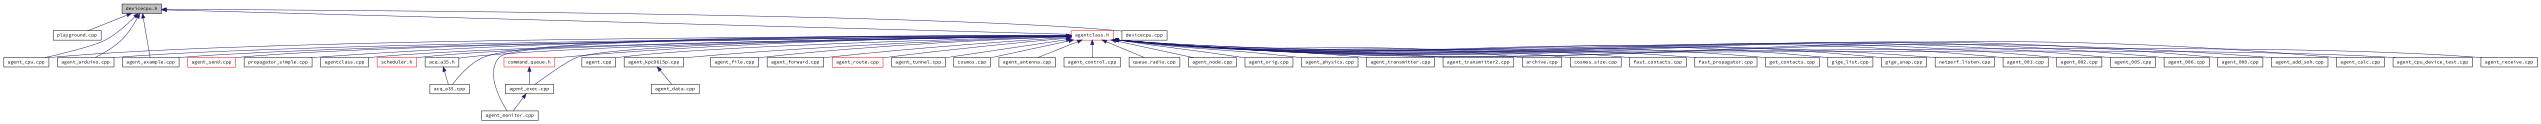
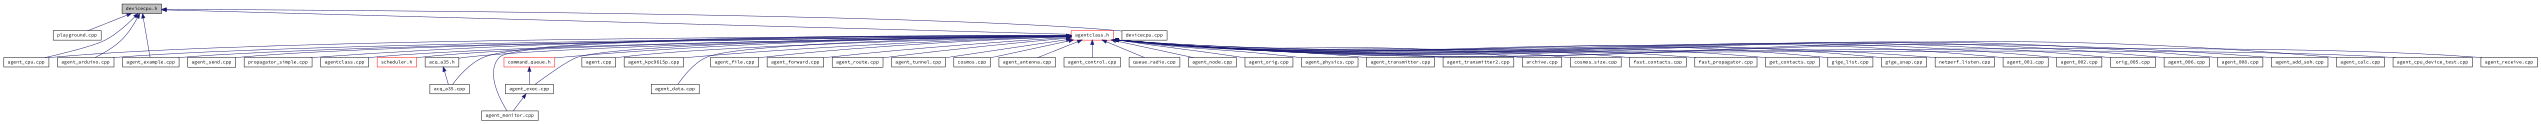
node "agent_send.cpp": color red -> black
node "agent_route.cpp": color red -> black
node "agent_005.cpp": label "agent_005.cpp" -> "orig_005.cpp"
edge "agent_data.cpp" -> "agent_kpc9615p.cpp": now "agent_data.cpp" -> "agentclass.h"
